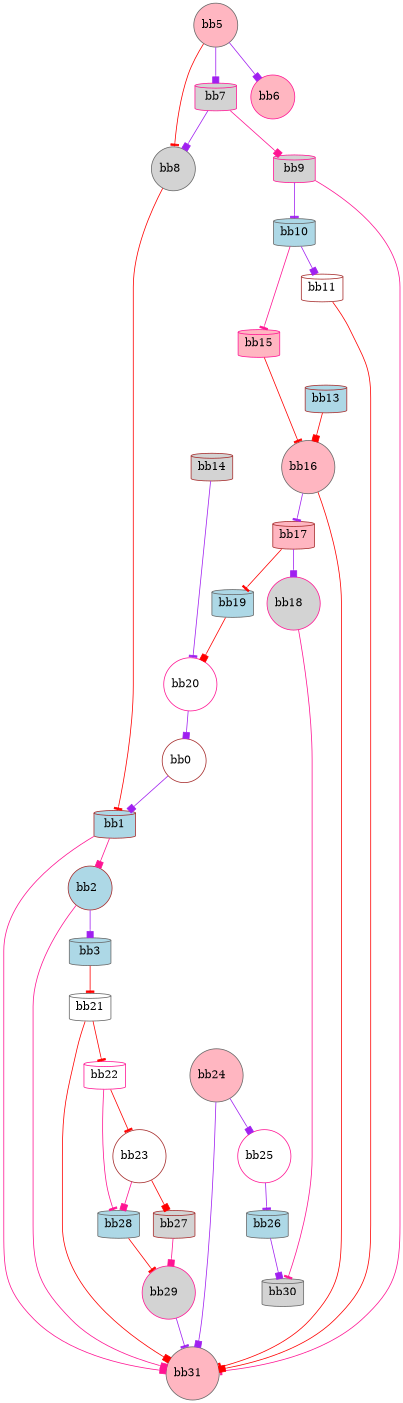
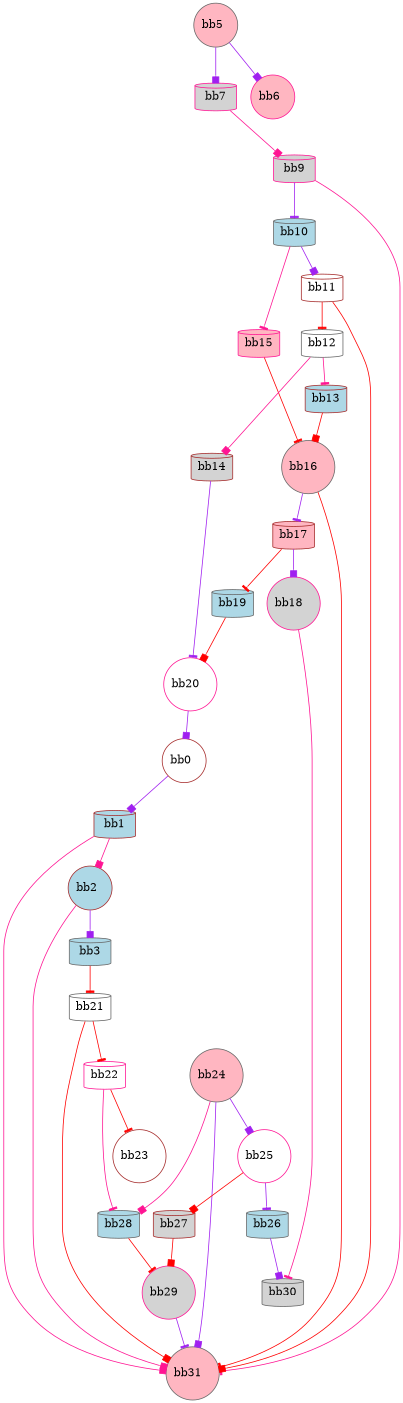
node "bb8": removed
node "bb12": added
edge "bb23" -> "bb28": now "bb24" -> "bb28"
edge "bb23" -> "bb27": now "bb25" -> "bb27"
edge "bb27" -> "bb29": color deeppink -> red
